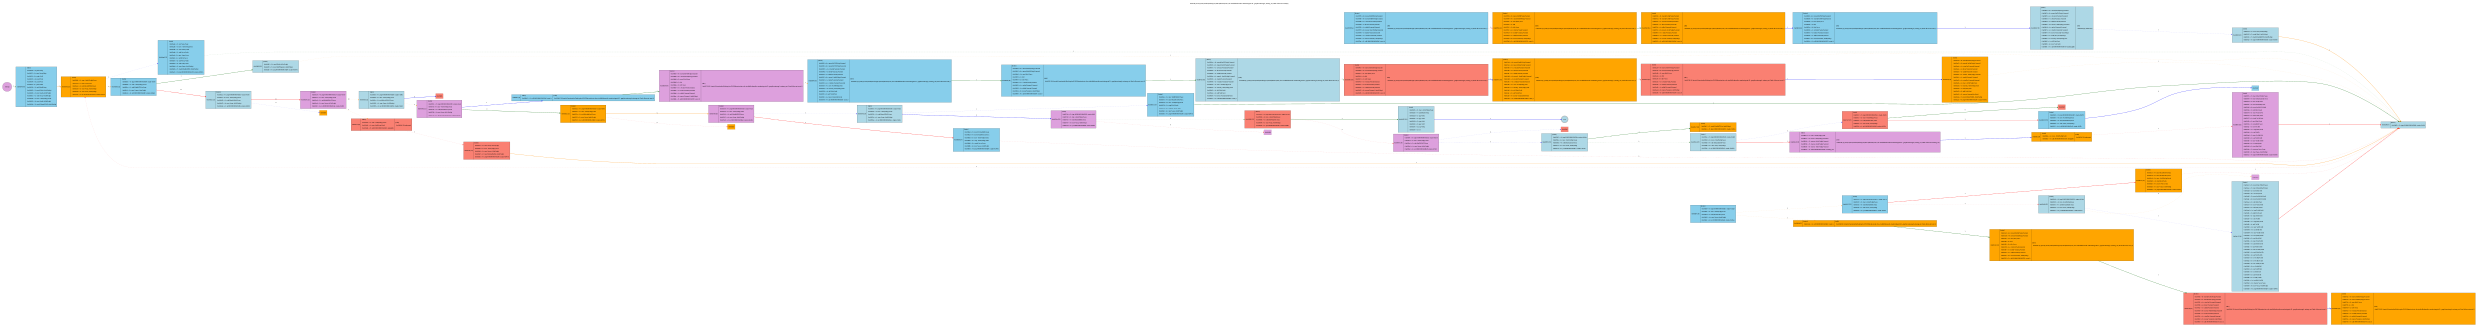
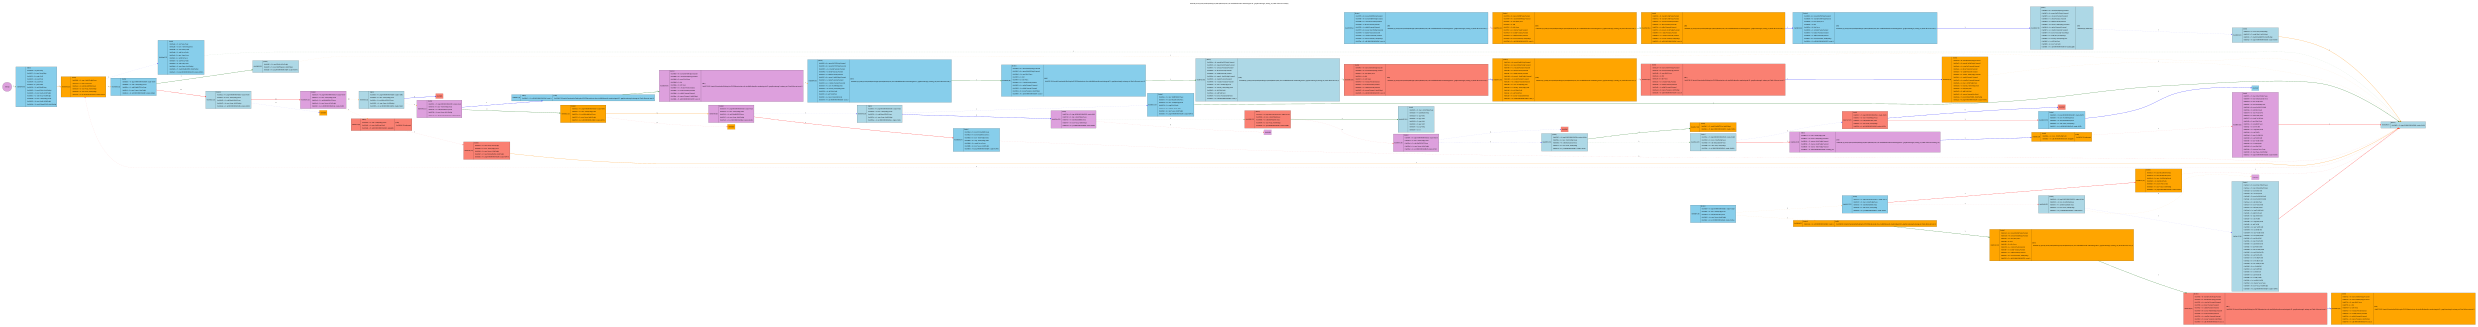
edge "0x4015e7 [25]" -> "0x401689": color darkgreen -> blue
node "Exit": removed
